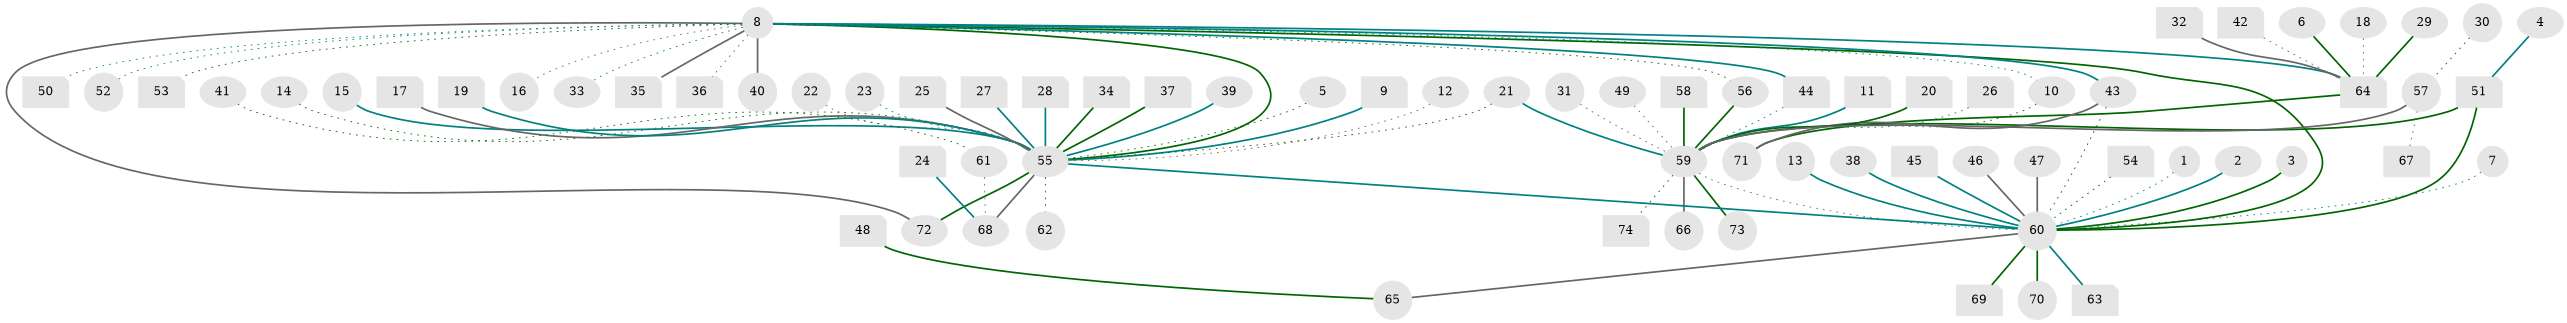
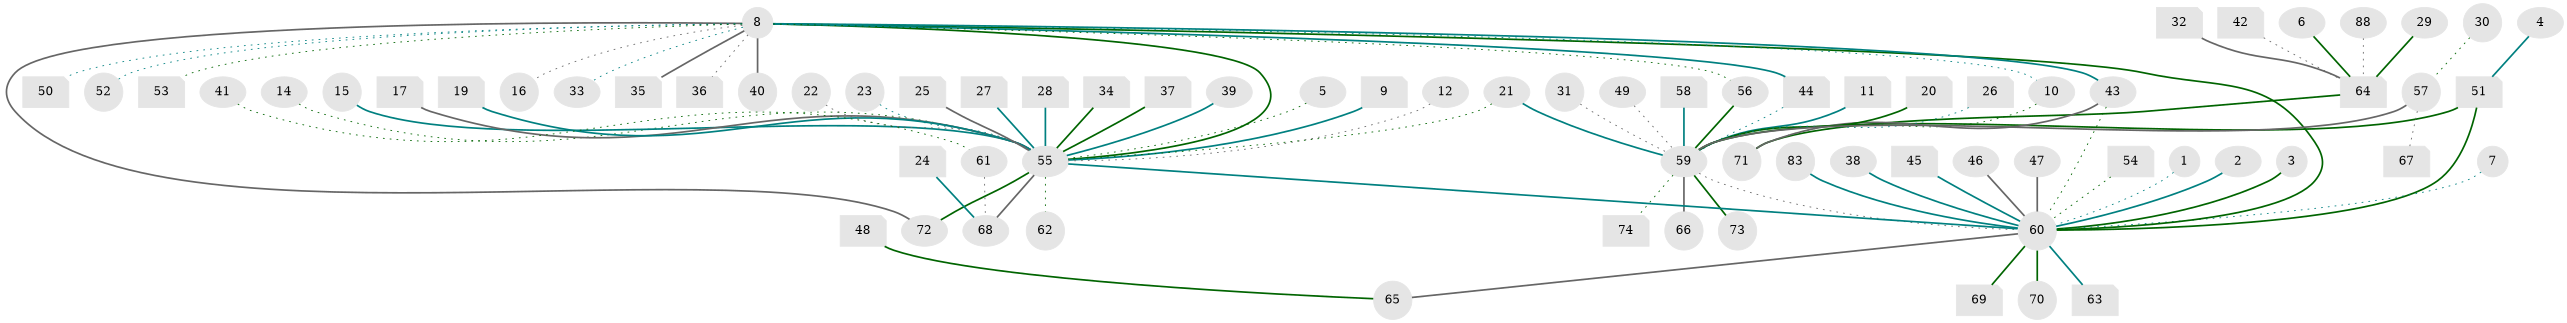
node "18": label "18" -> "88"
edge "8" -- "64": removed
edge "58" -- "59": color darkgreen -> teal
node "13": label "13" -> "83"
